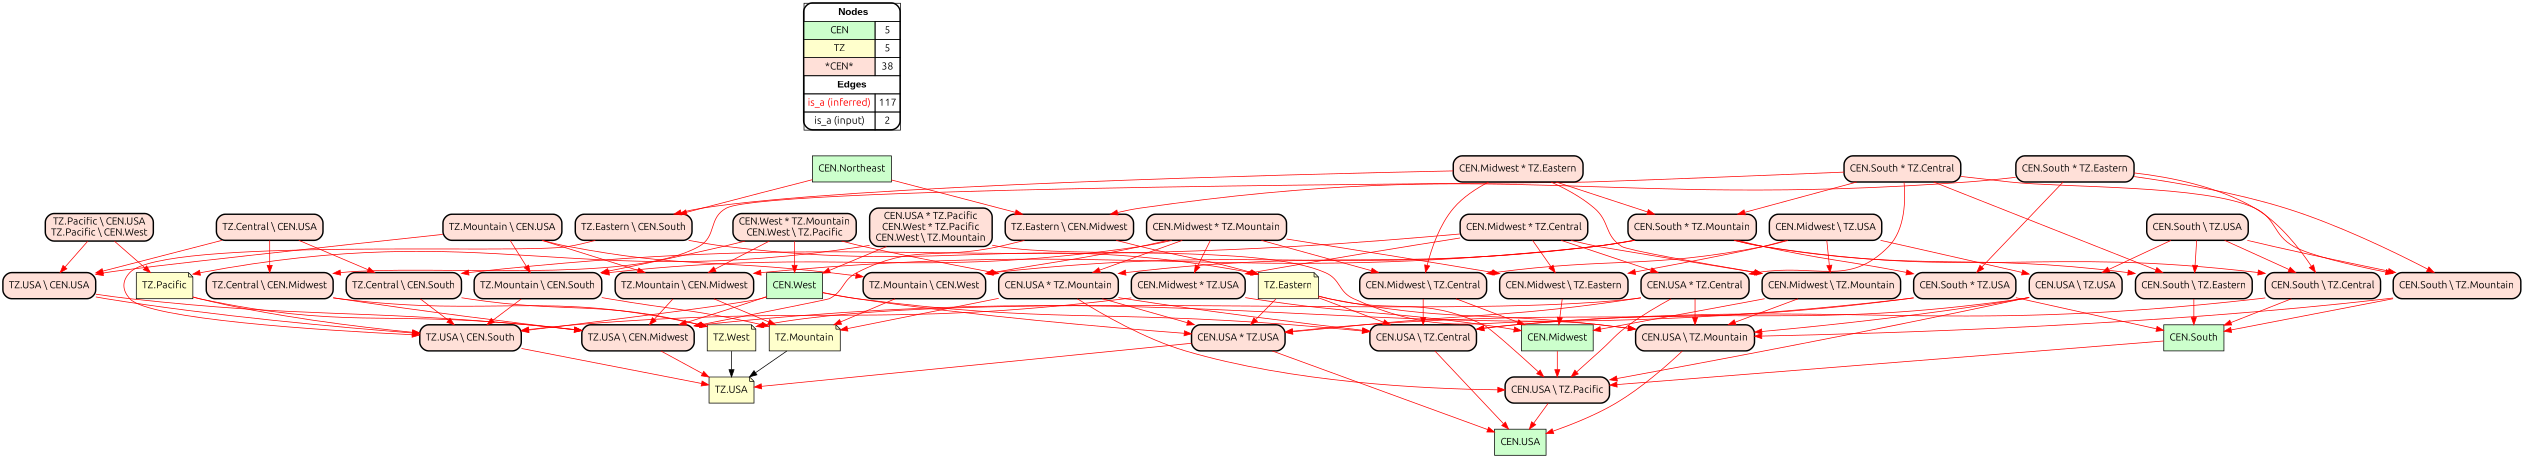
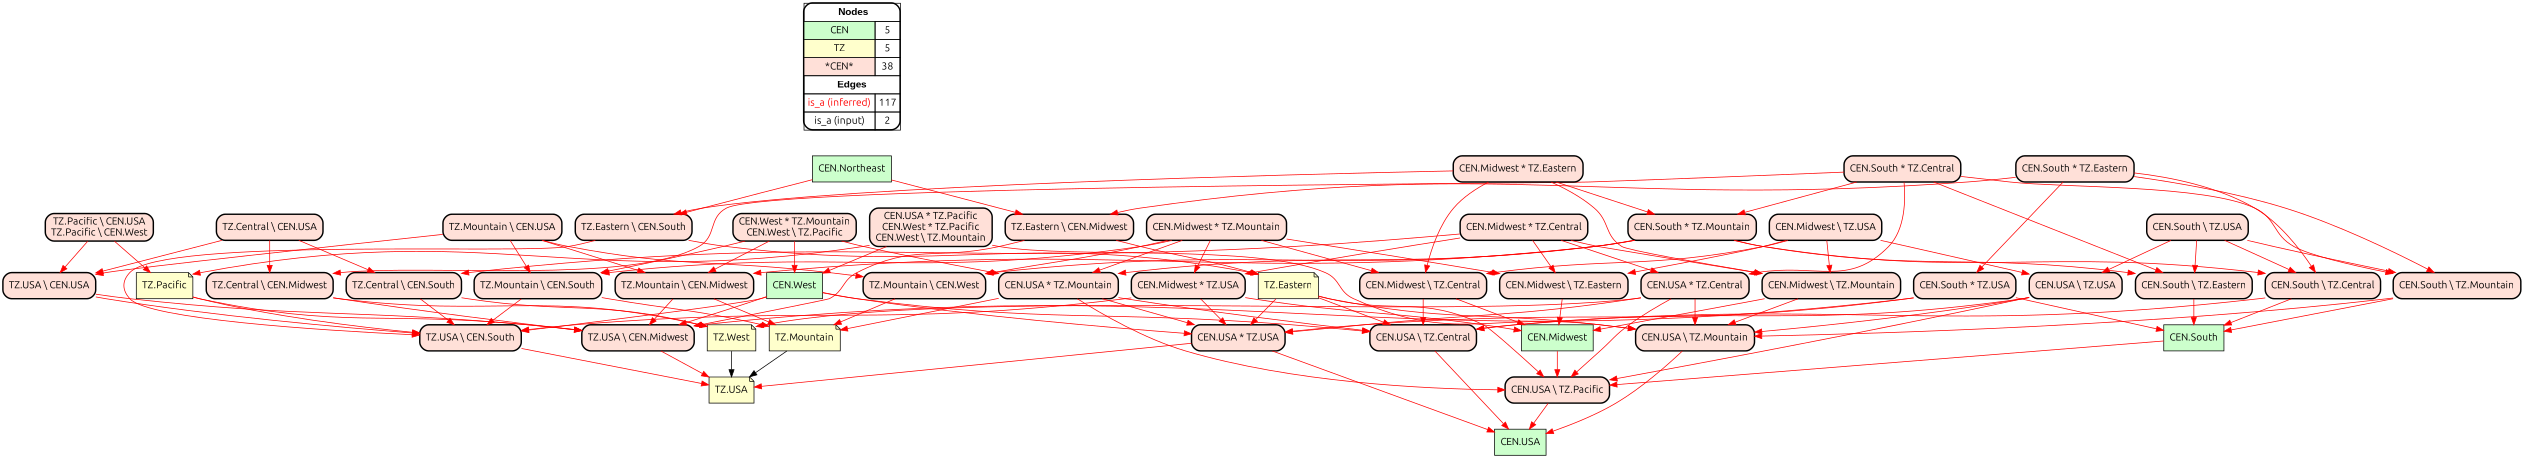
edge "CEN.South * TZ.Mountain" -> "CEN.South * TZ.USA": removed
edge "CEN.Midwest * TZ.USA" -> "CEN.USA * TZ.USA": added
